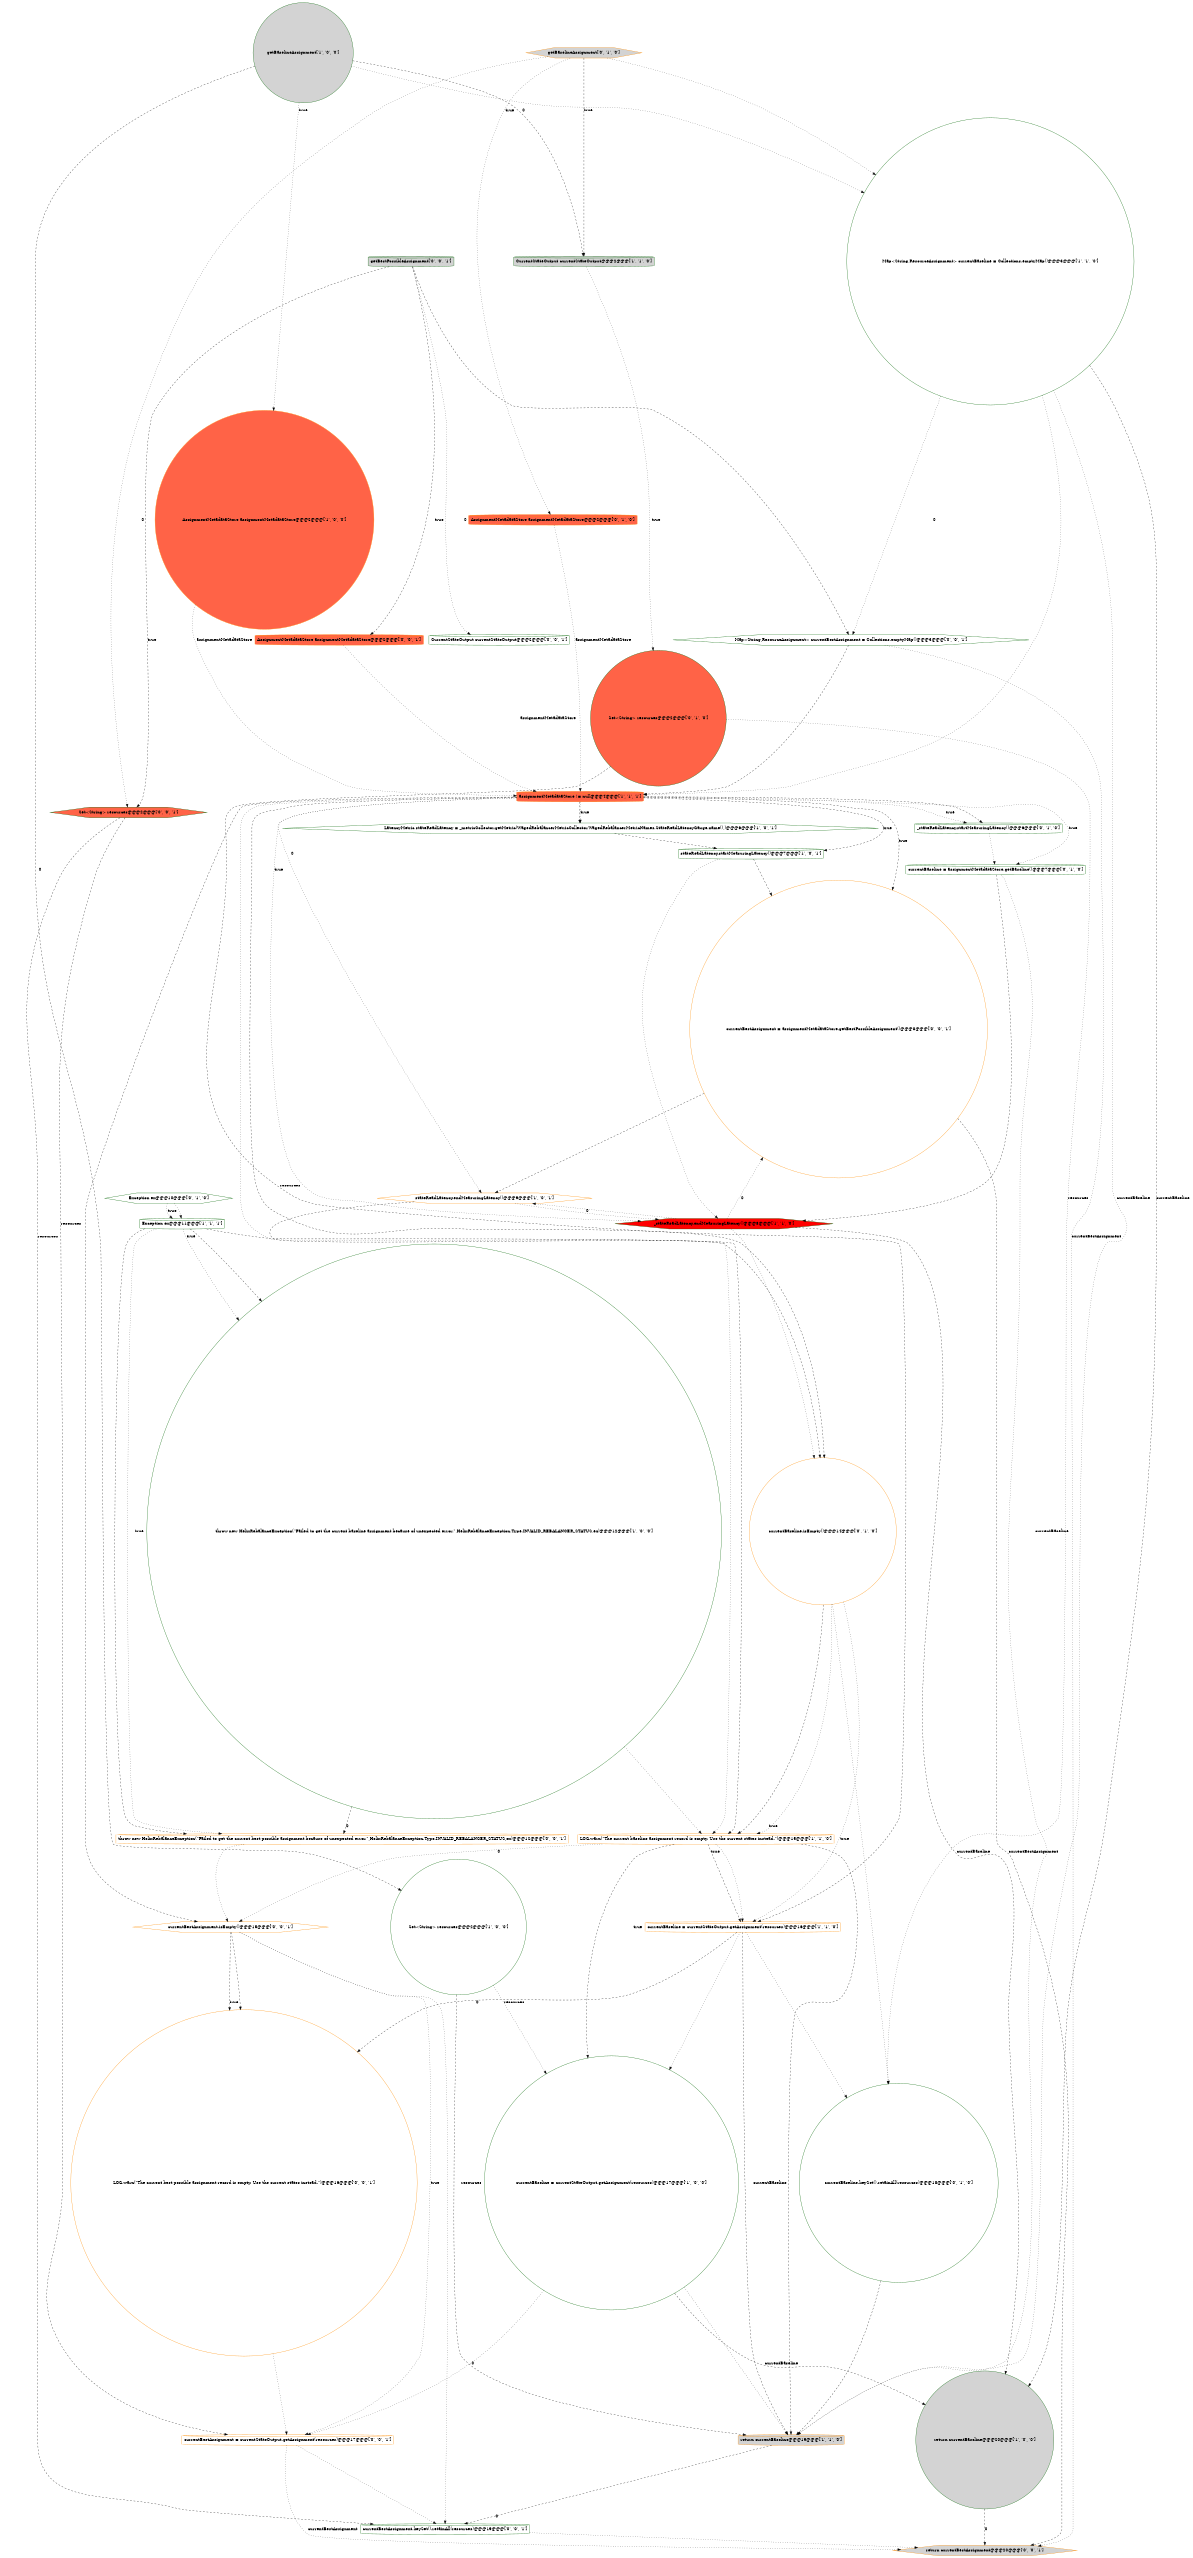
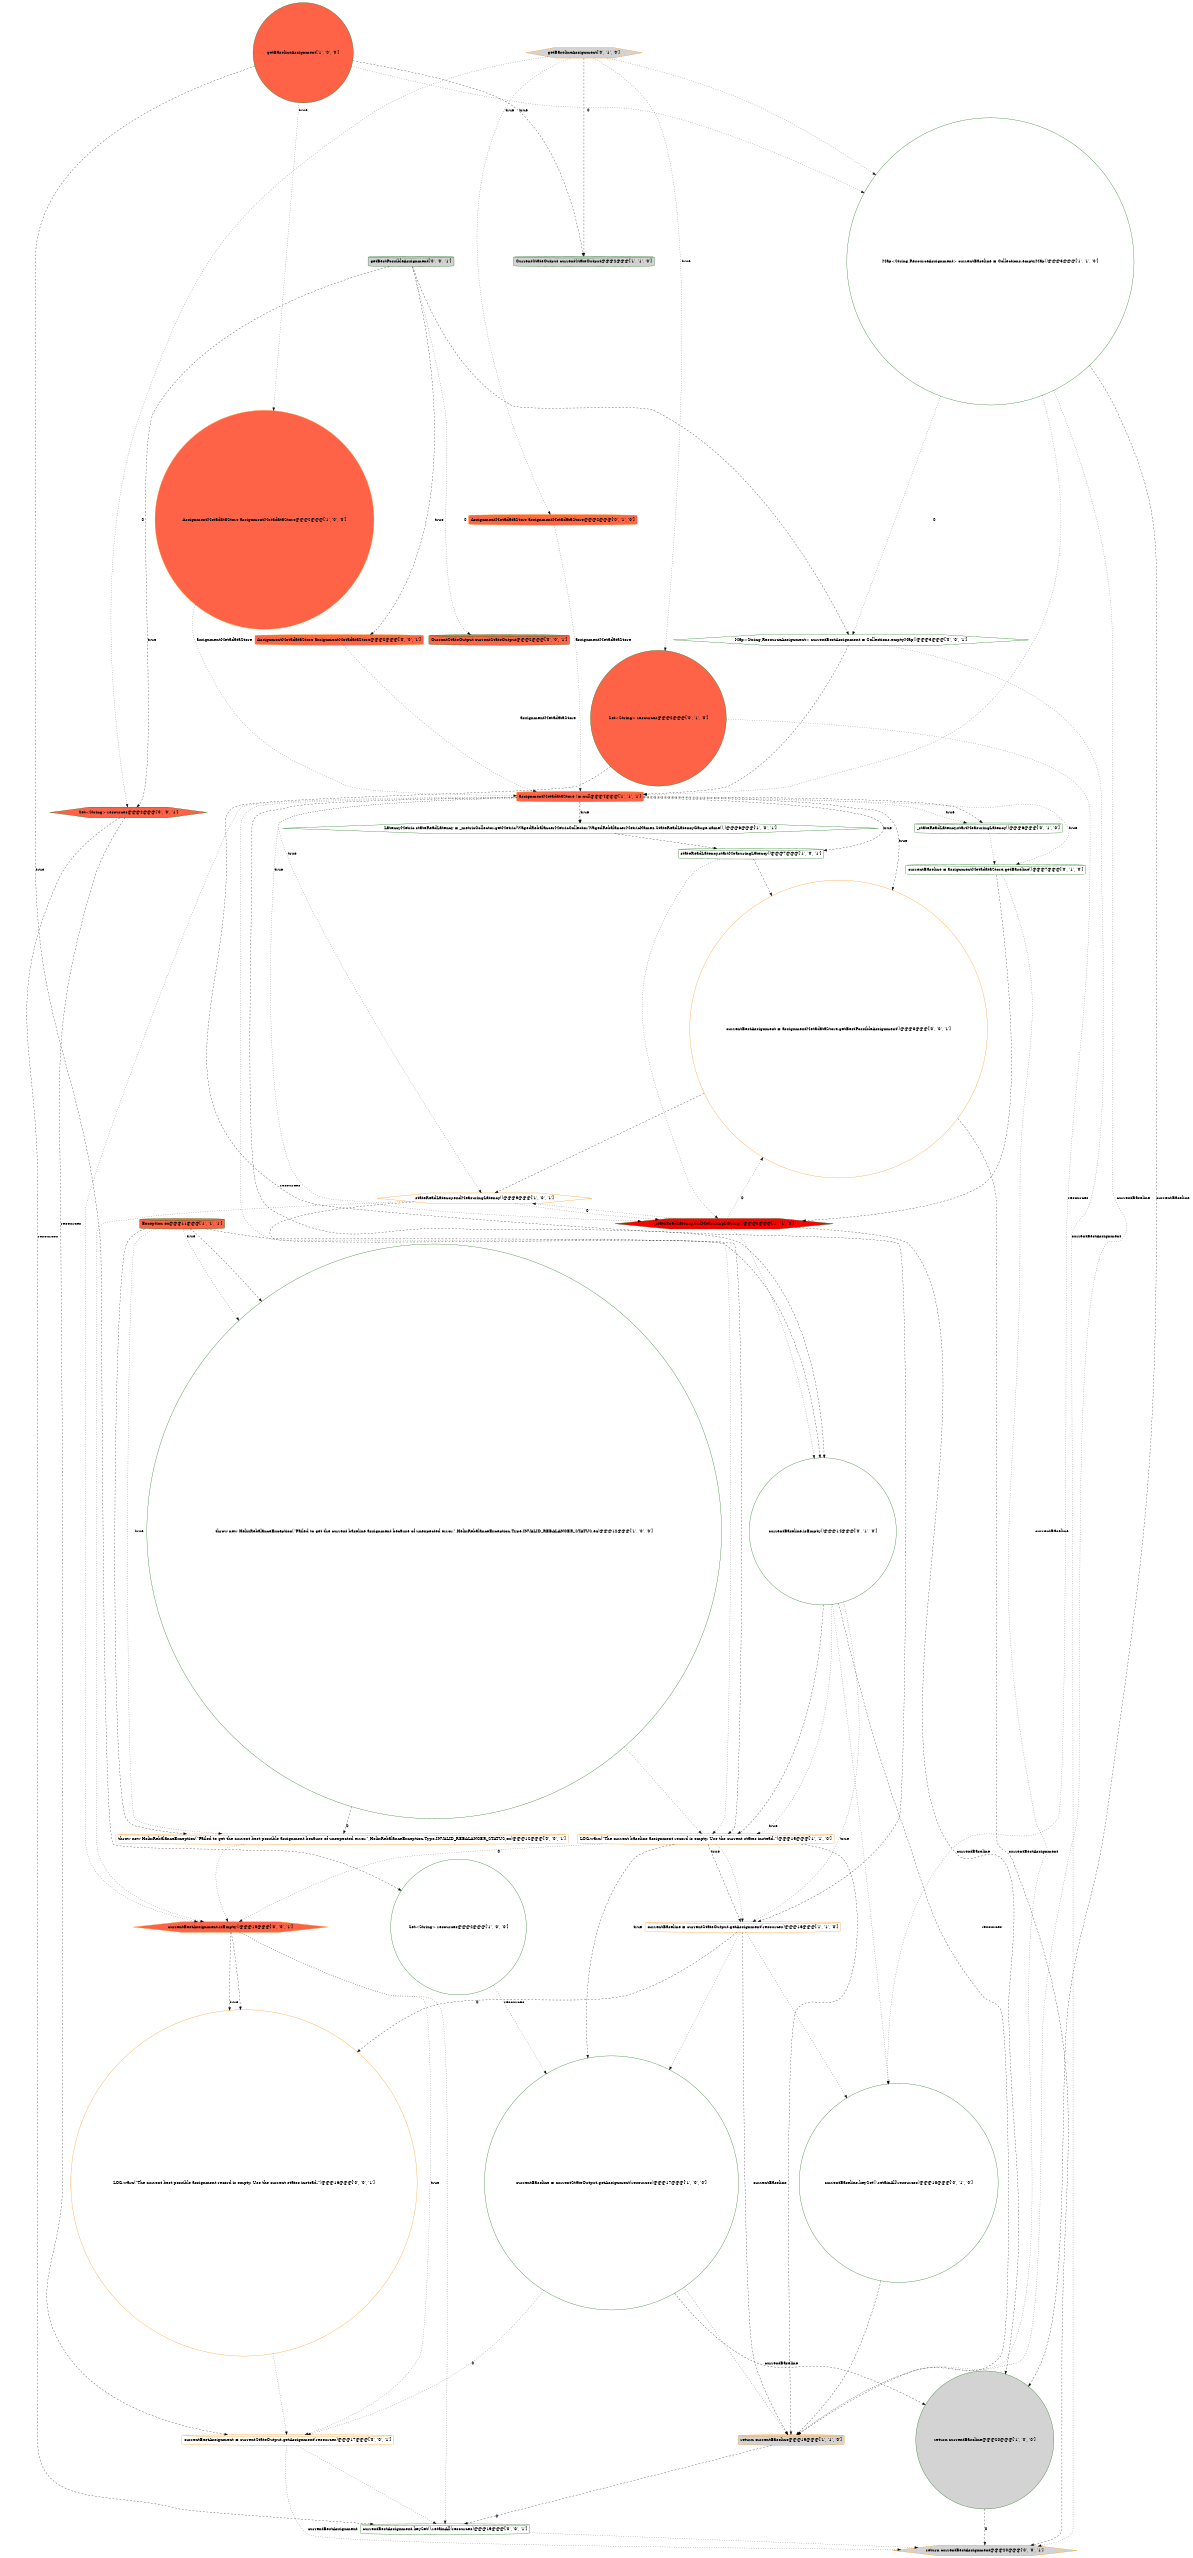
node "getBaselineAssignment['1', '0', '0']": fillcolor lightgray -> tomato
edge "getBaselineAssignment['1', '0', '0']" -> "CurrentStateOutput currentStateOutput@@@2@@@['1', '1', '0']": label "0" -> "true"
edge "getBaselineAssignment['0', '1', '0']" -> "CurrentStateOutput currentStateOutput@@@2@@@['1', '1', '0']": label "true" -> "0"
edge "CurrentStateOutput currentStateOutput@@@2@@@['1', '1', '0']" -> "Set<String> resources@@@2@@@['0', '1', '0']": now "getBaselineAssignment['0', '1', '0']" -> "Set<String> resources@@@2@@@['0', '1', '0']"
node "CurrentStateOutput currentStateOutput@@@2@@@['0', '0', '1']": fillcolor white -> tomato
edge "assignmentMetadataStore != null@@@4@@@['1', '1', '1']" -> "stateReadLatency.endMeasuringLatency()@@@9@@@['1', '0', '1']": label "0" -> "true"
edge "getBaselineAssignment['1', '0', '0']" -> "Set<String> resources@@@2@@@['1', '0', '0']": label "0" -> "true"
node "Exception ex@@@10@@@['0', '1', '0']": removed
node "Exception ex@@@11@@@['1', '1', '1']": fillcolor white -> tomato
edge "assignmentMetadataStore != null@@@4@@@['1', '1', '1']" -> "currentBestAssignment.isEmpty()@@@15@@@['0', '0', '1']": style dashed -> dotted
edge "stateReadLatency.endMeasuringLatency()@@@9@@@['1', '0', '1']" -> "currentBestAssignment.isEmpty()@@@15@@@['0', '0', '1']": added
node "currentBaseline.isEmpty()@@@14@@@['0', '1', '0']": color darkorange -> darkgreen
node "currentBestAssignment.isEmpty()@@@15@@@['0', '0', '1']": fillcolor white -> tomato
edge "Set<String> resources@@@2@@@['1', '0', '0']" -> "return currentBaseline@@@19@@@['1', '1', '0']": now "currentBaseline.isEmpty()@@@14@@@['0', '1', '0']" -> "return currentBaseline@@@19@@@['1', '1', '0']"
